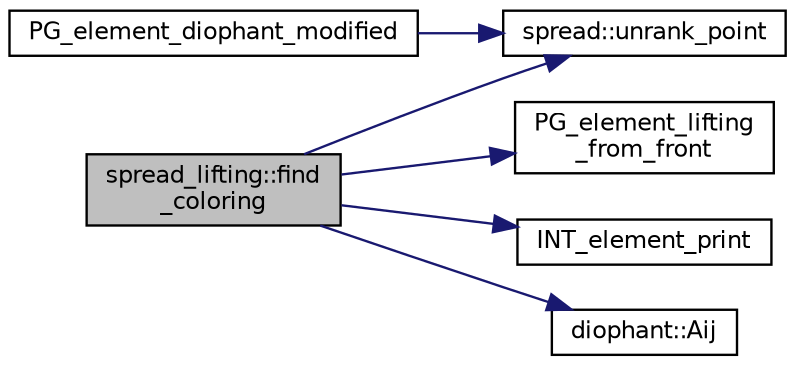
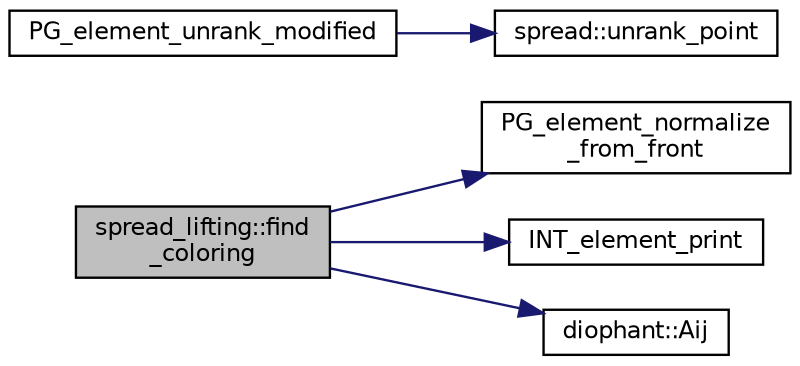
node "PG_element_diophant_modified": label "PG_element_diophant_modified" -> "PG_element_unrank_modified"
edge "spread_lifting::find _coloring" -> "spread::unrank_point": removed
node "PG_element_lifting _from_front": label "PG_element_lifting _from_front" -> "PG_element_normalize _from_front"
